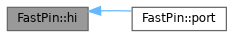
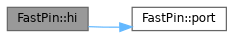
edge "FastPin::port" -> "FastPin::hi": reversed
